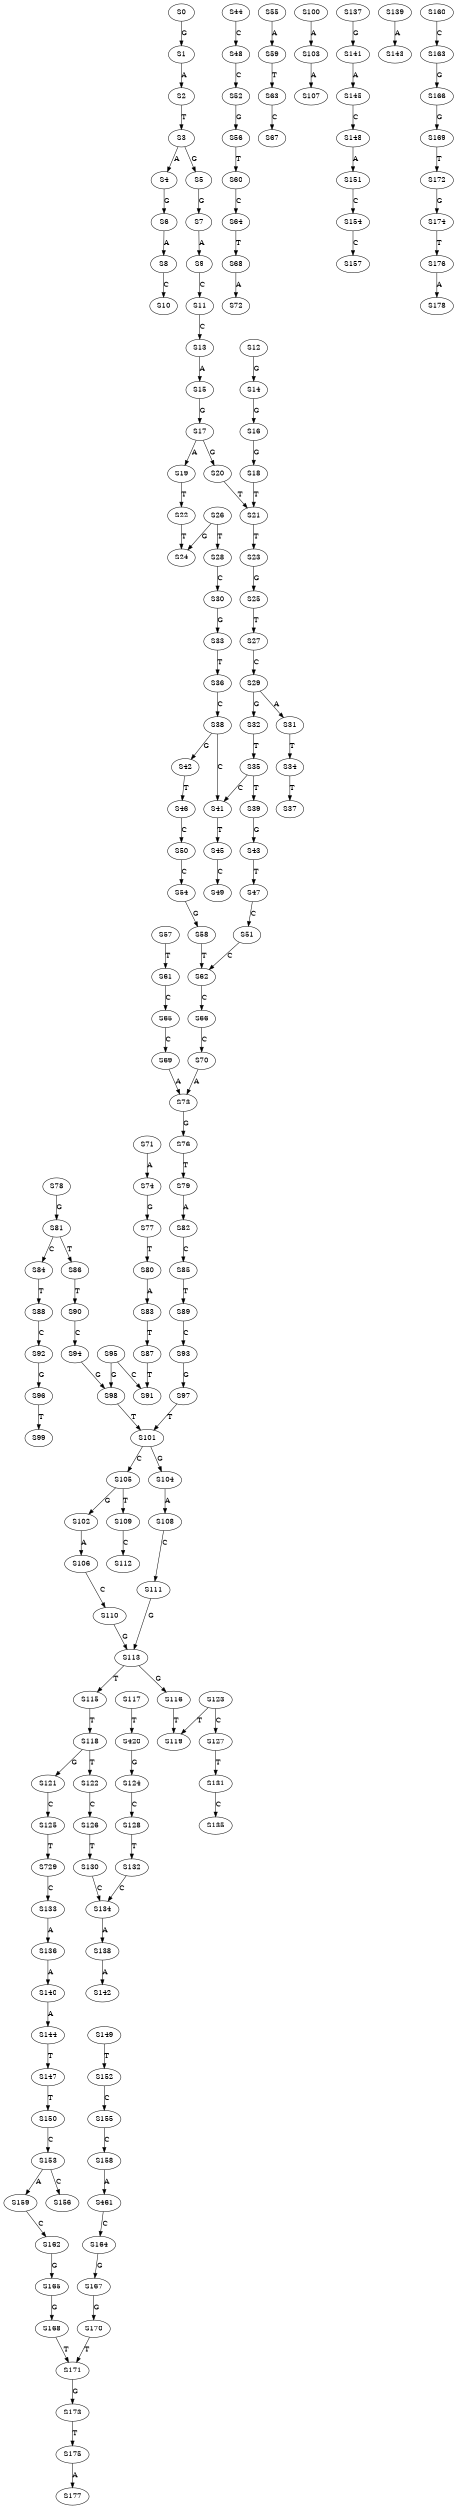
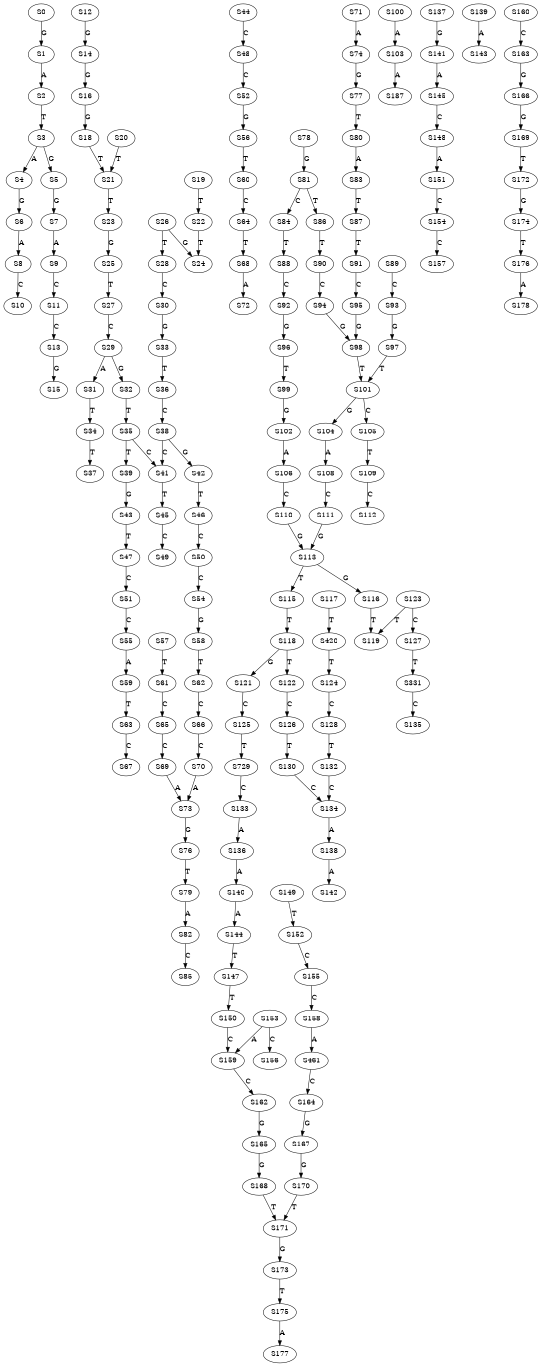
node "S107": label "S107" -> "S187"
edge "S13" -> "S15": label "A" -> "G"
node "S17": removed
edge "S51" -> "S62": now "S51" -> "S55"
edge "S85" -> "S89": removed, label "T"
edge "S95" -> "S91": reversed
edge "S105" -> "S102": now "S99" -> "S102"
edge "S420" -> "S124": label "G" -> "T"
node "S131": label "S131" -> "S331"
edge "S150" -> "S153": now "S150" -> "S159"
